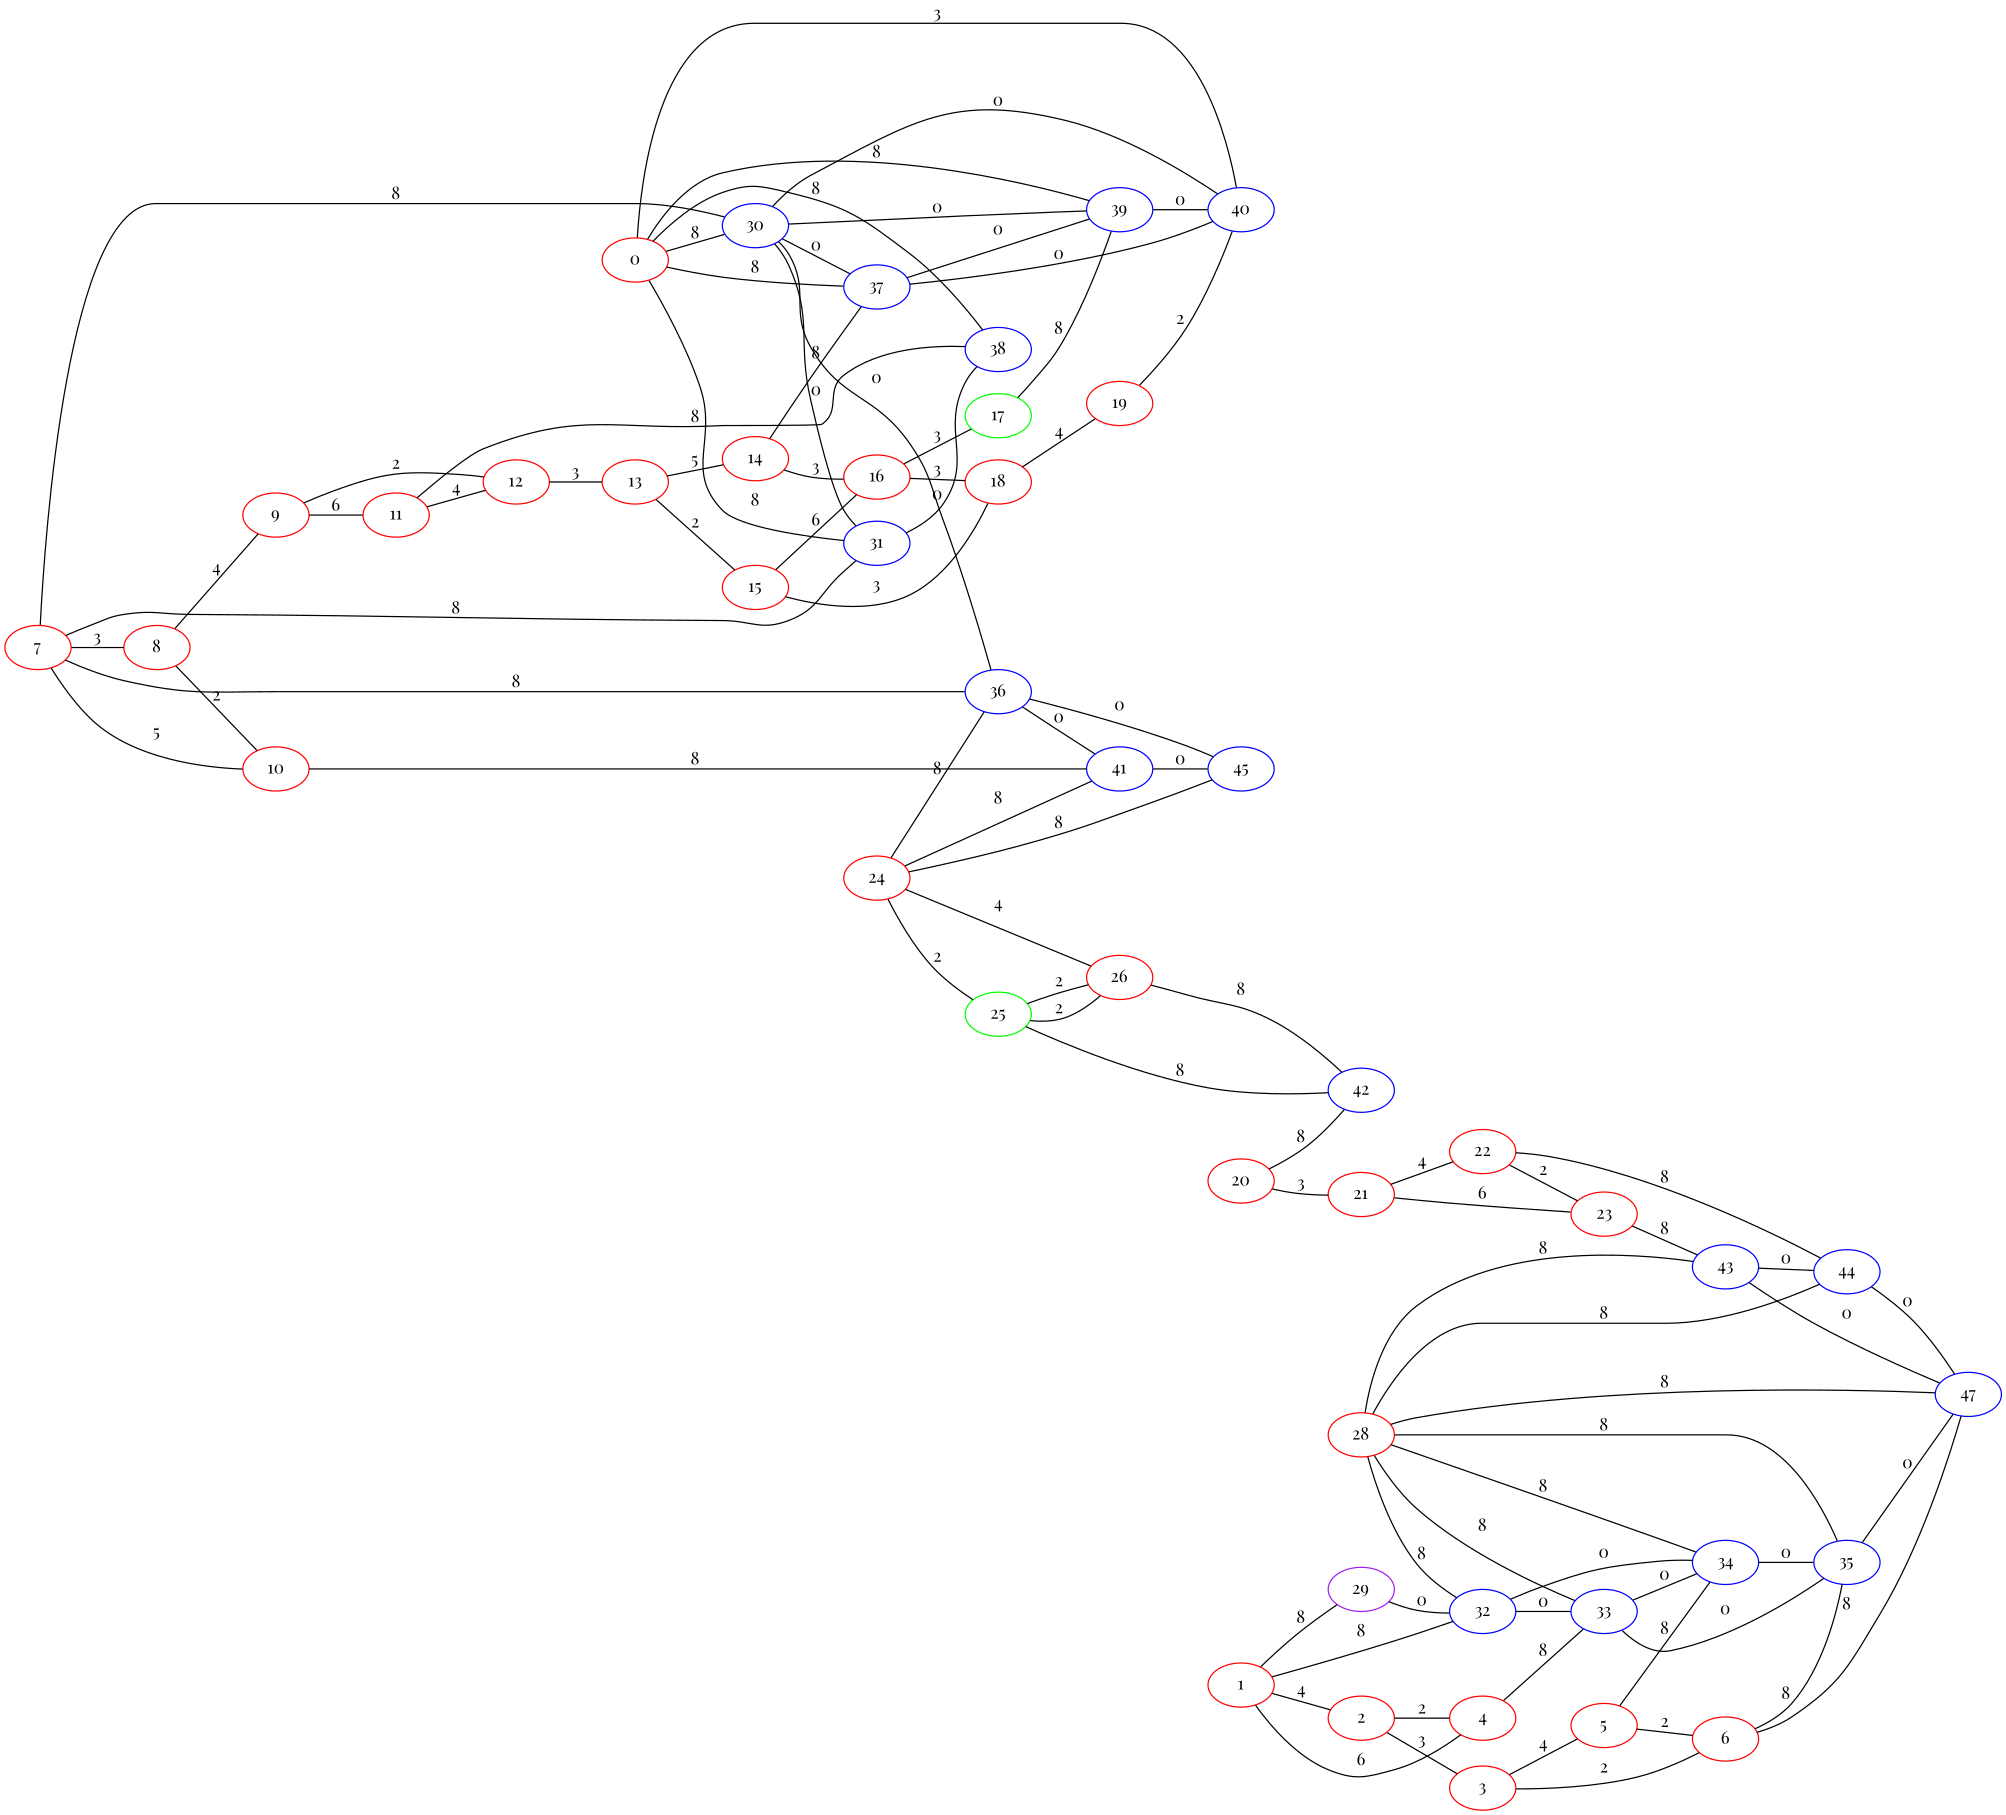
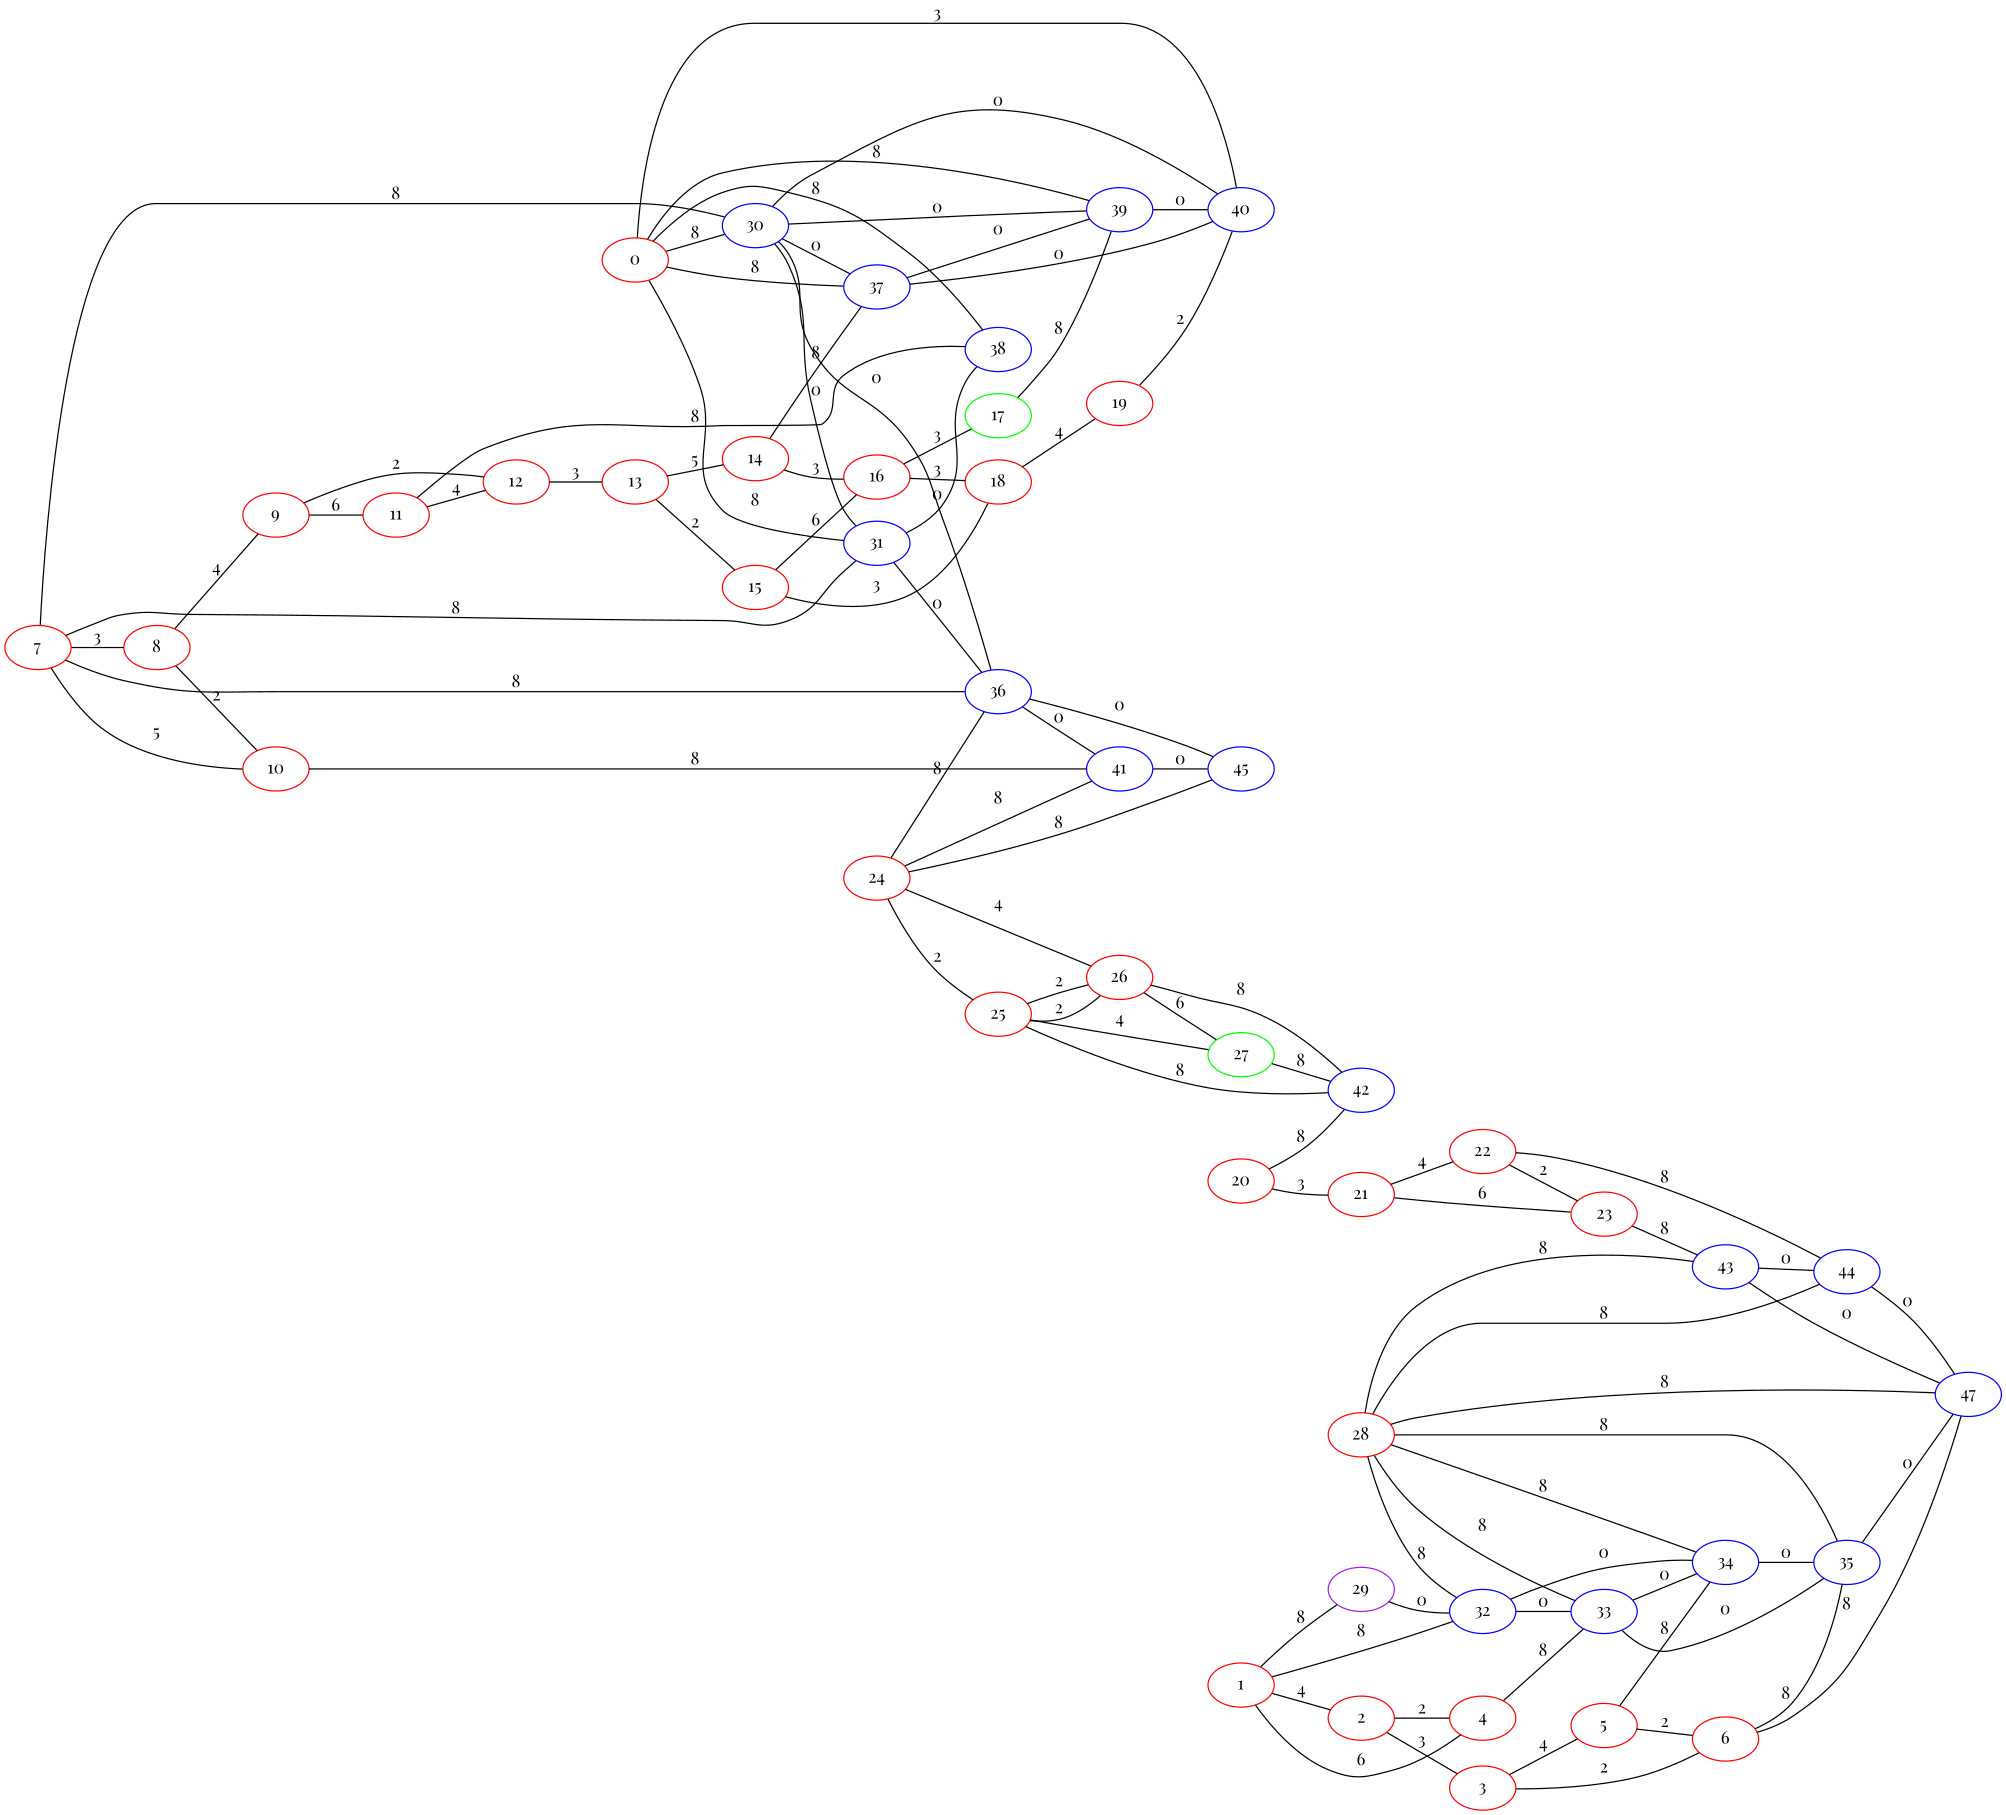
edge "31" -- "36": added, label "0"
node "25": color green -> red
node "27": added
